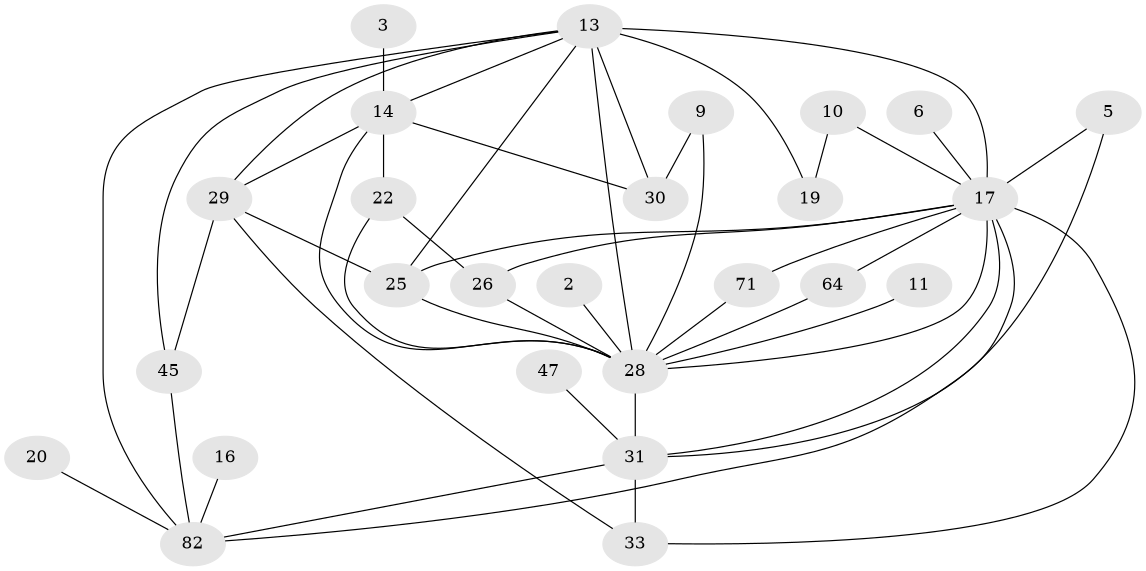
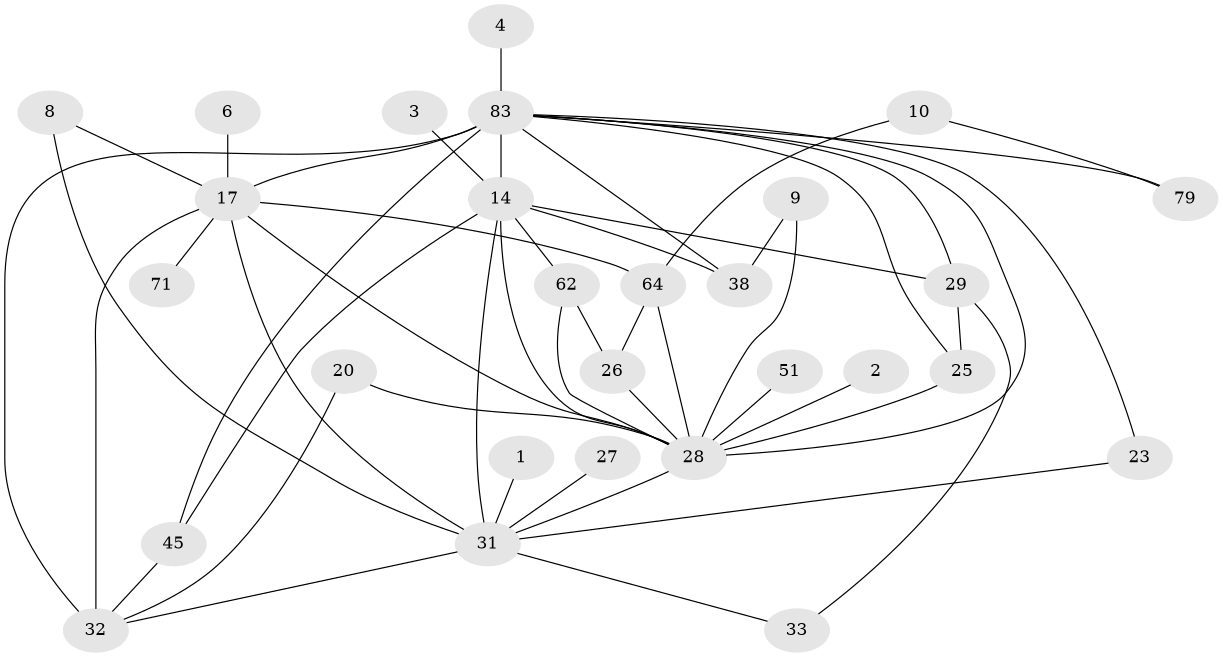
node "4": added
node "13": label "13" -> "83"
node "5": label "5" -> "8"
edge "10" -- "17": now "10" -- "64"
node "22": label "22" -> "62"
node "30": label "30" -> "38"
node "19": label "19" -> "79"
edge "17" -- "25": removed
edge "17" -- "26": now "64" -- "26"
edge "29" -- "45": now "14" -- "45"
node "11": label "11" -> "51"
edge "71" -- "28": now "20" -- "28"
edge "14" -- "31": added
node "47": label "47" -> "27"
node "16": removed
node "1": added
node "23": added
edge "17" -- "33": removed
node "82": label "82" -> "32"
